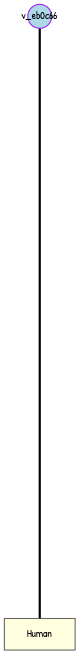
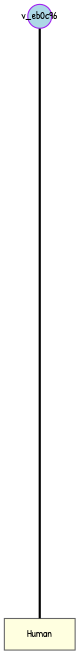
node "v_eb0c66": label "v_eb0c66" -> "v_eb0c96"
